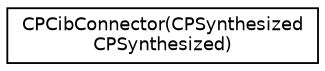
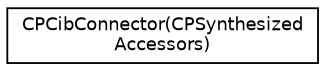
node "CPCibConnector(CPSynthesized CPSynthesized)": label "CPCibConnector(CPSynthesized CPSynthesized)" -> "CPCibConnector(CPSynthesized Accessors)"
